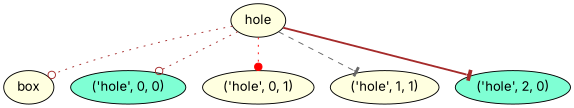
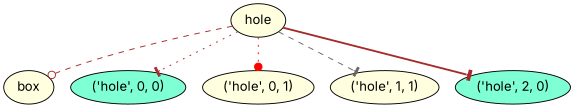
edge "hole" -> "box": style dotted -> dashed
edge "hole" -> "('hole', 0, 0)": arrowhead odot -> tee
